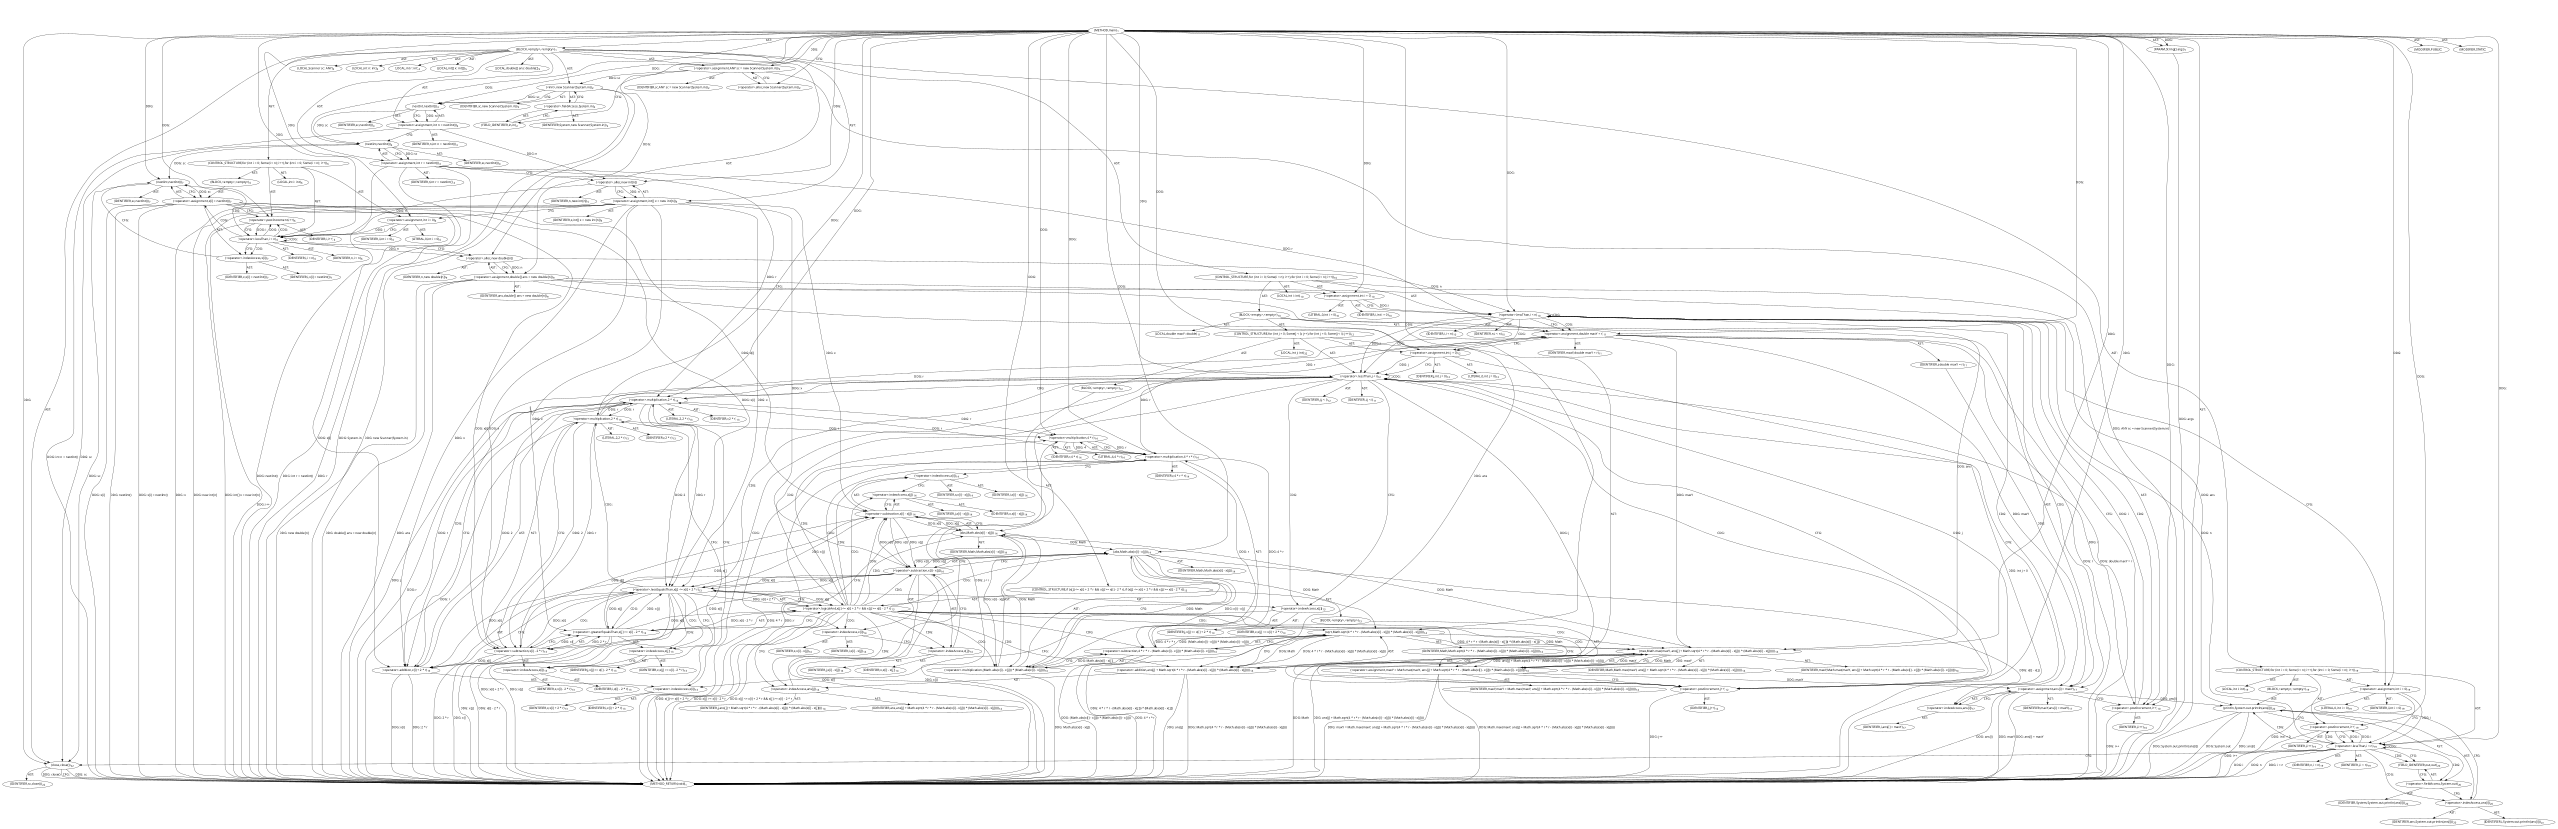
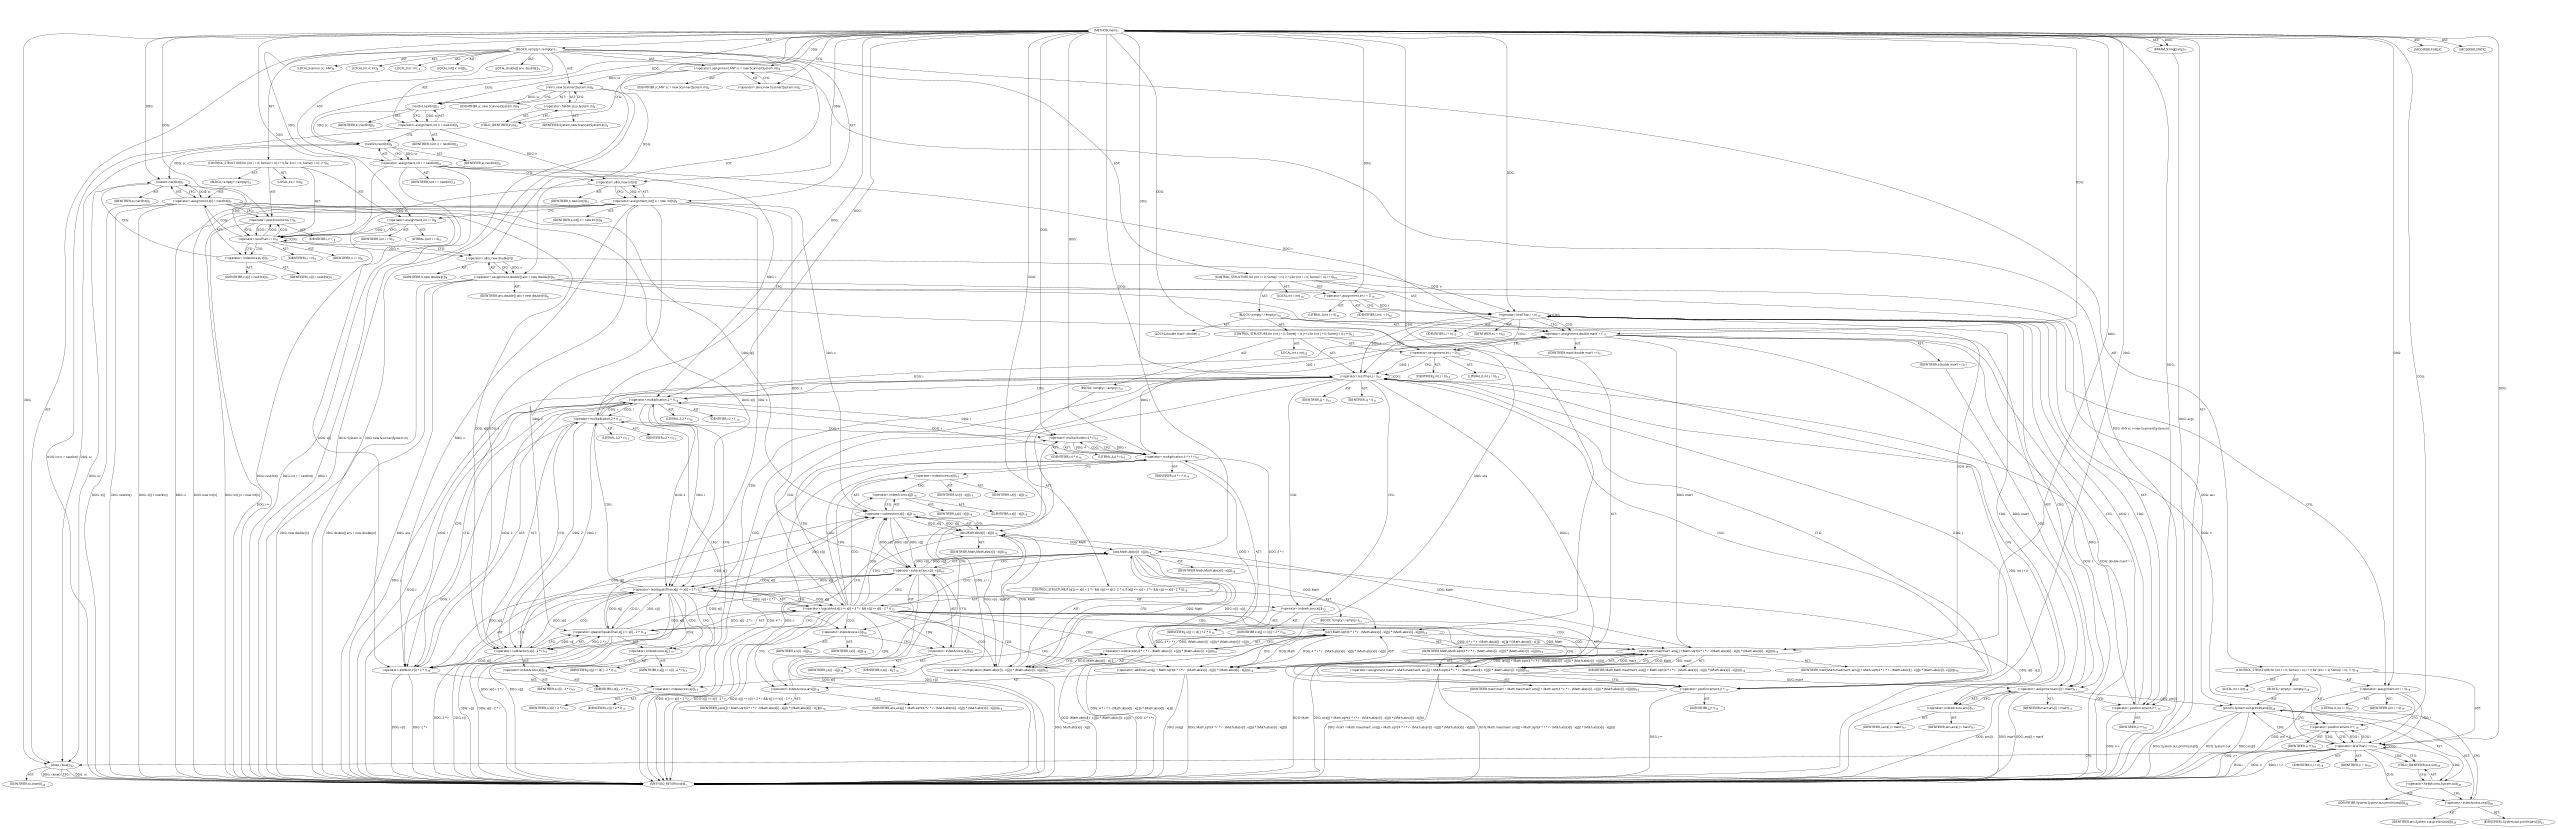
edge "(<operator>.multiplication,4 * r * r)" -> "(<operator>.multiplication,4 * r)": label "AST: " -> "CDG: "
node "(IDENTIFIER,ans,ans[i] = maxY)": added
